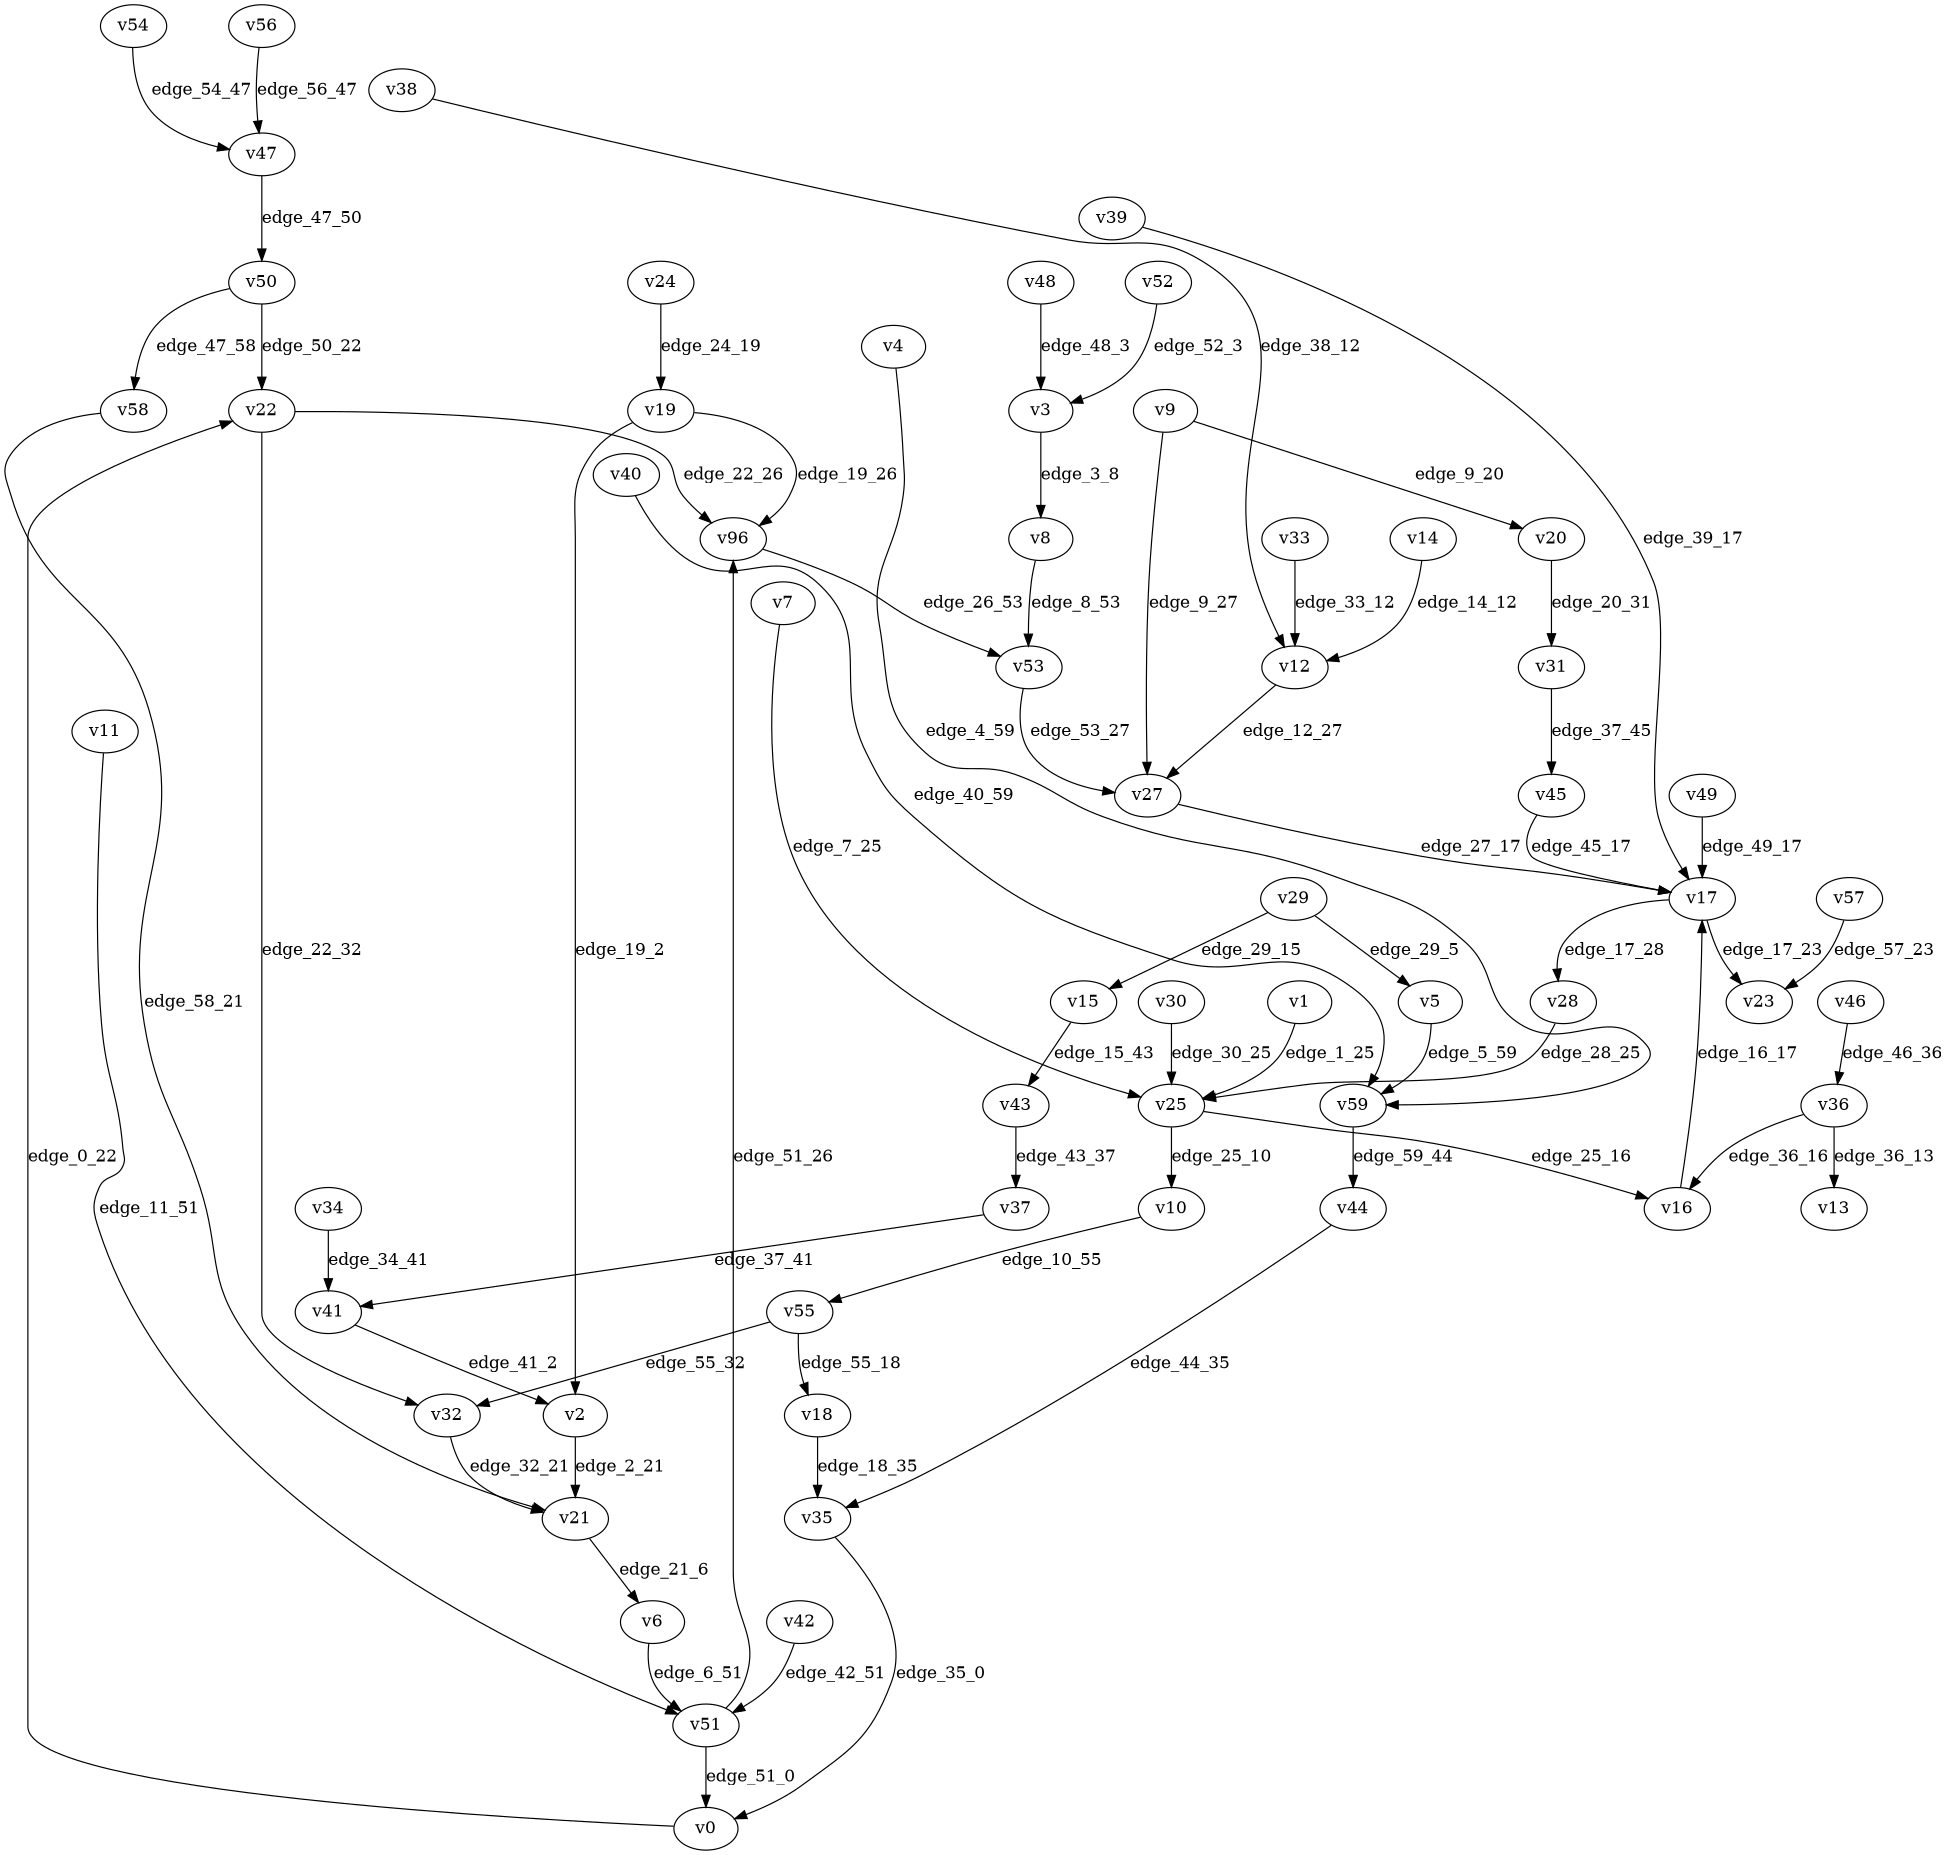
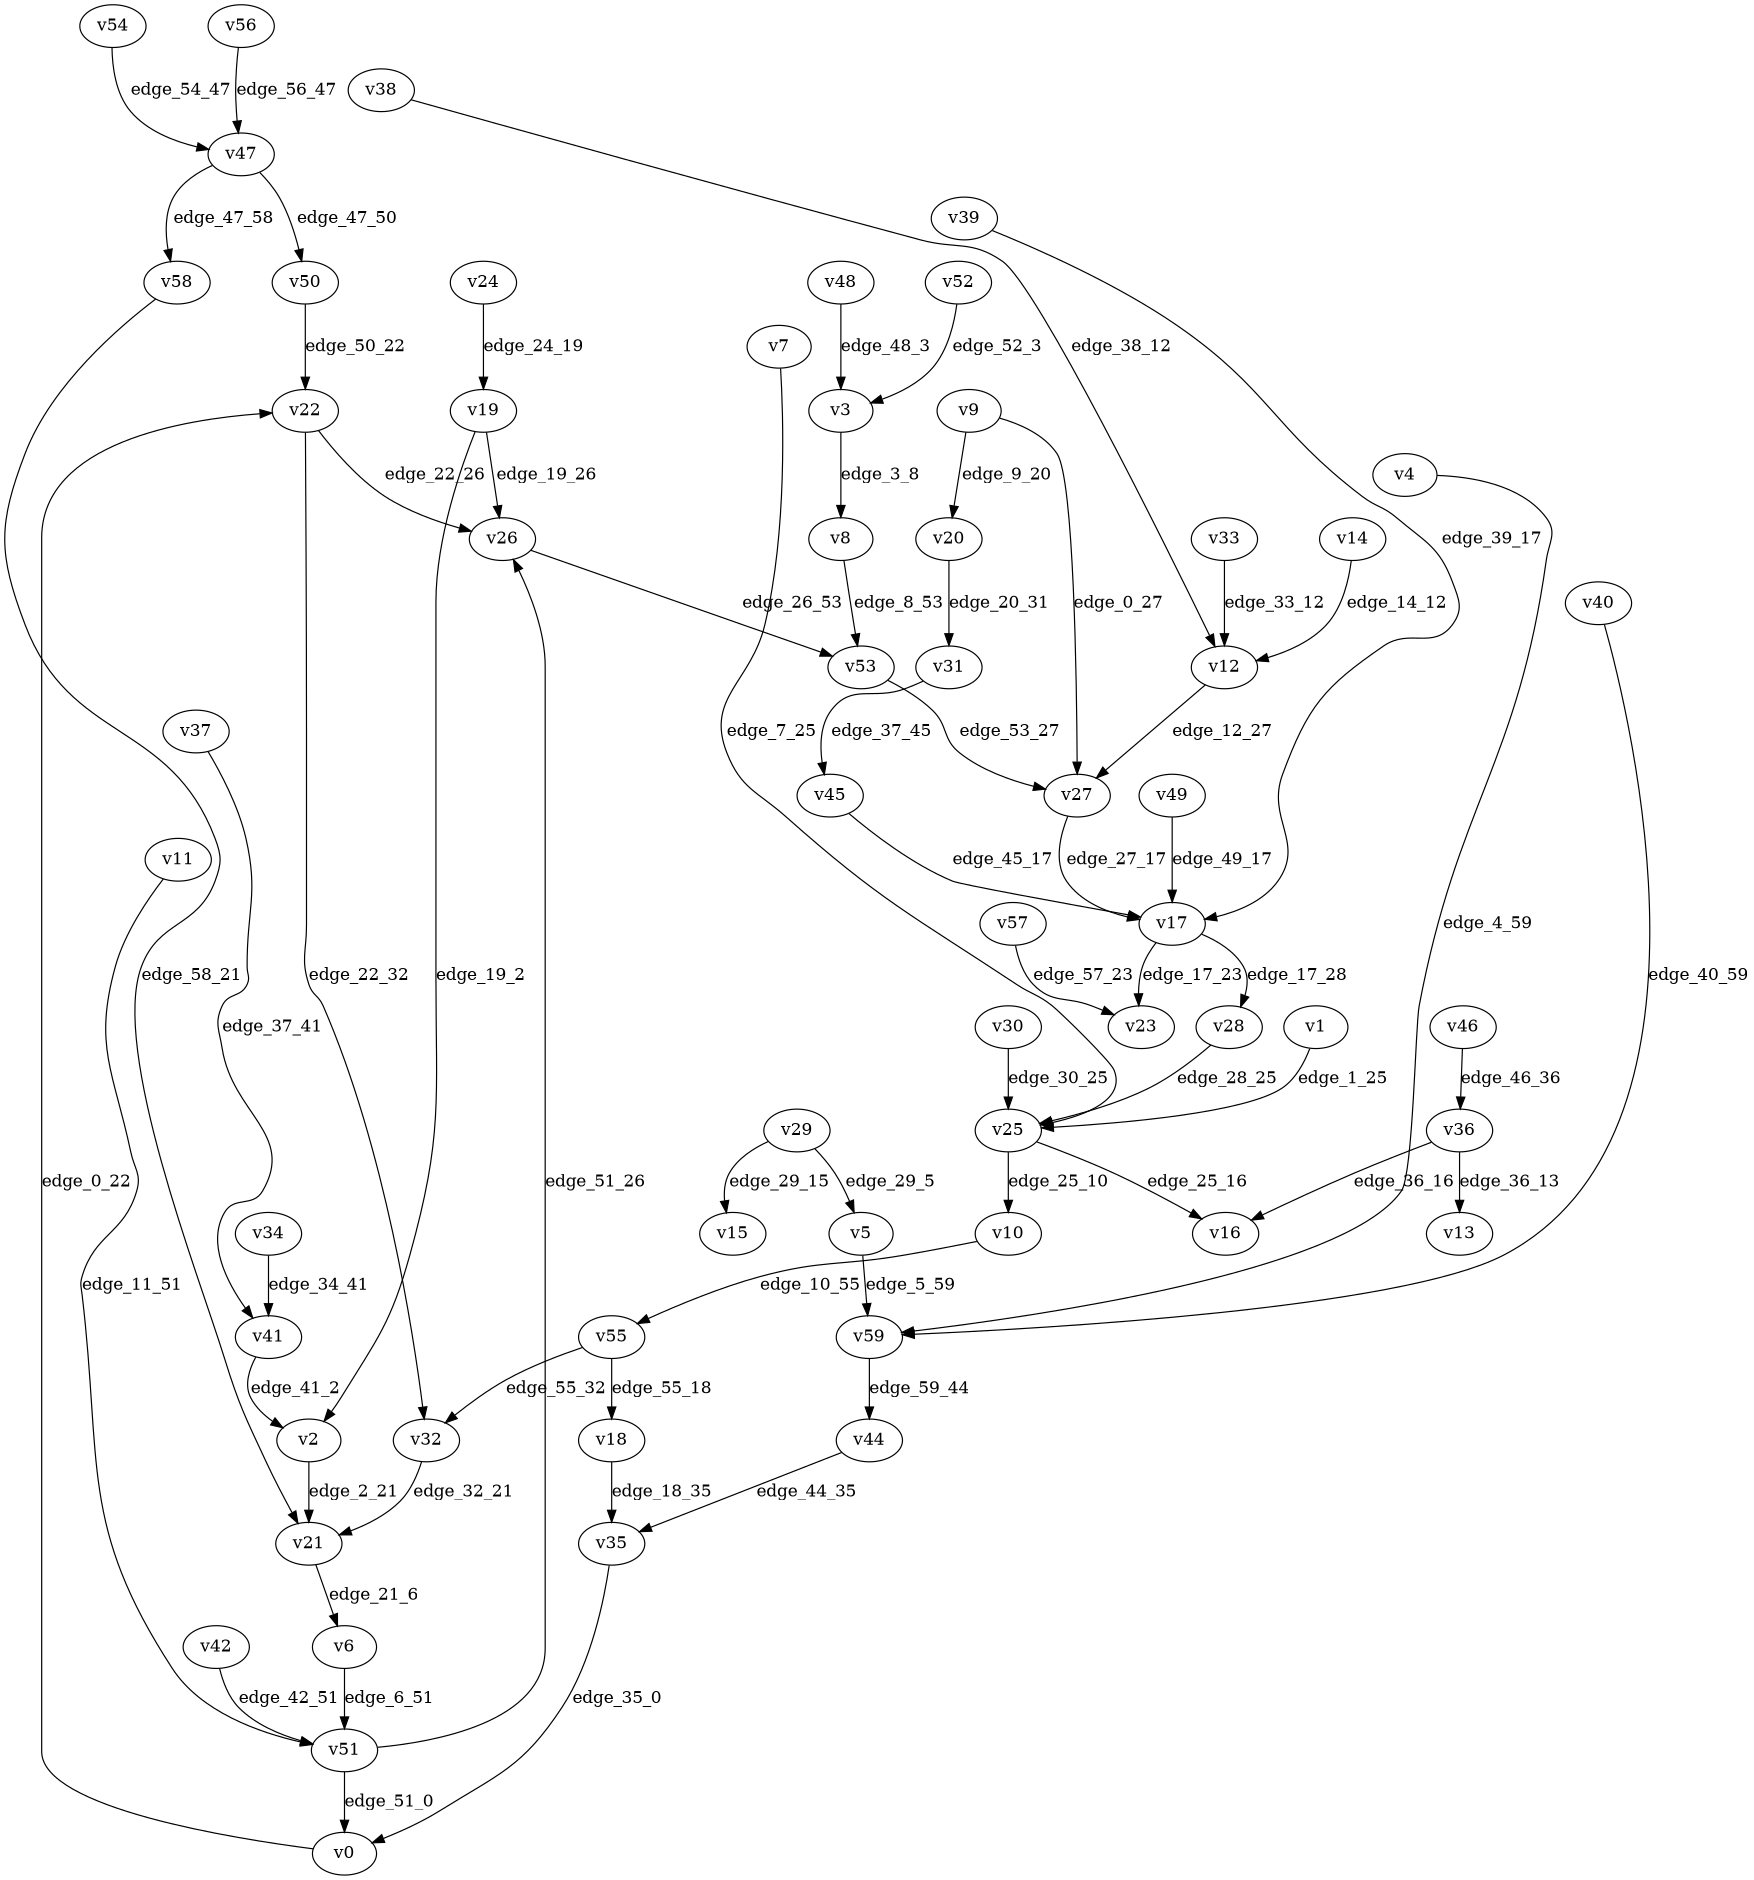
edge "v50" -> "v58": now "v47" -> "v58"
node "v96": label "v96" -> "v26"
edge "v9" -> "v27": label "edge_9_27" -> "edge_0_27"
edge "v16" -> "v17": removed, label "edge_16_17"
node "v43": removed
